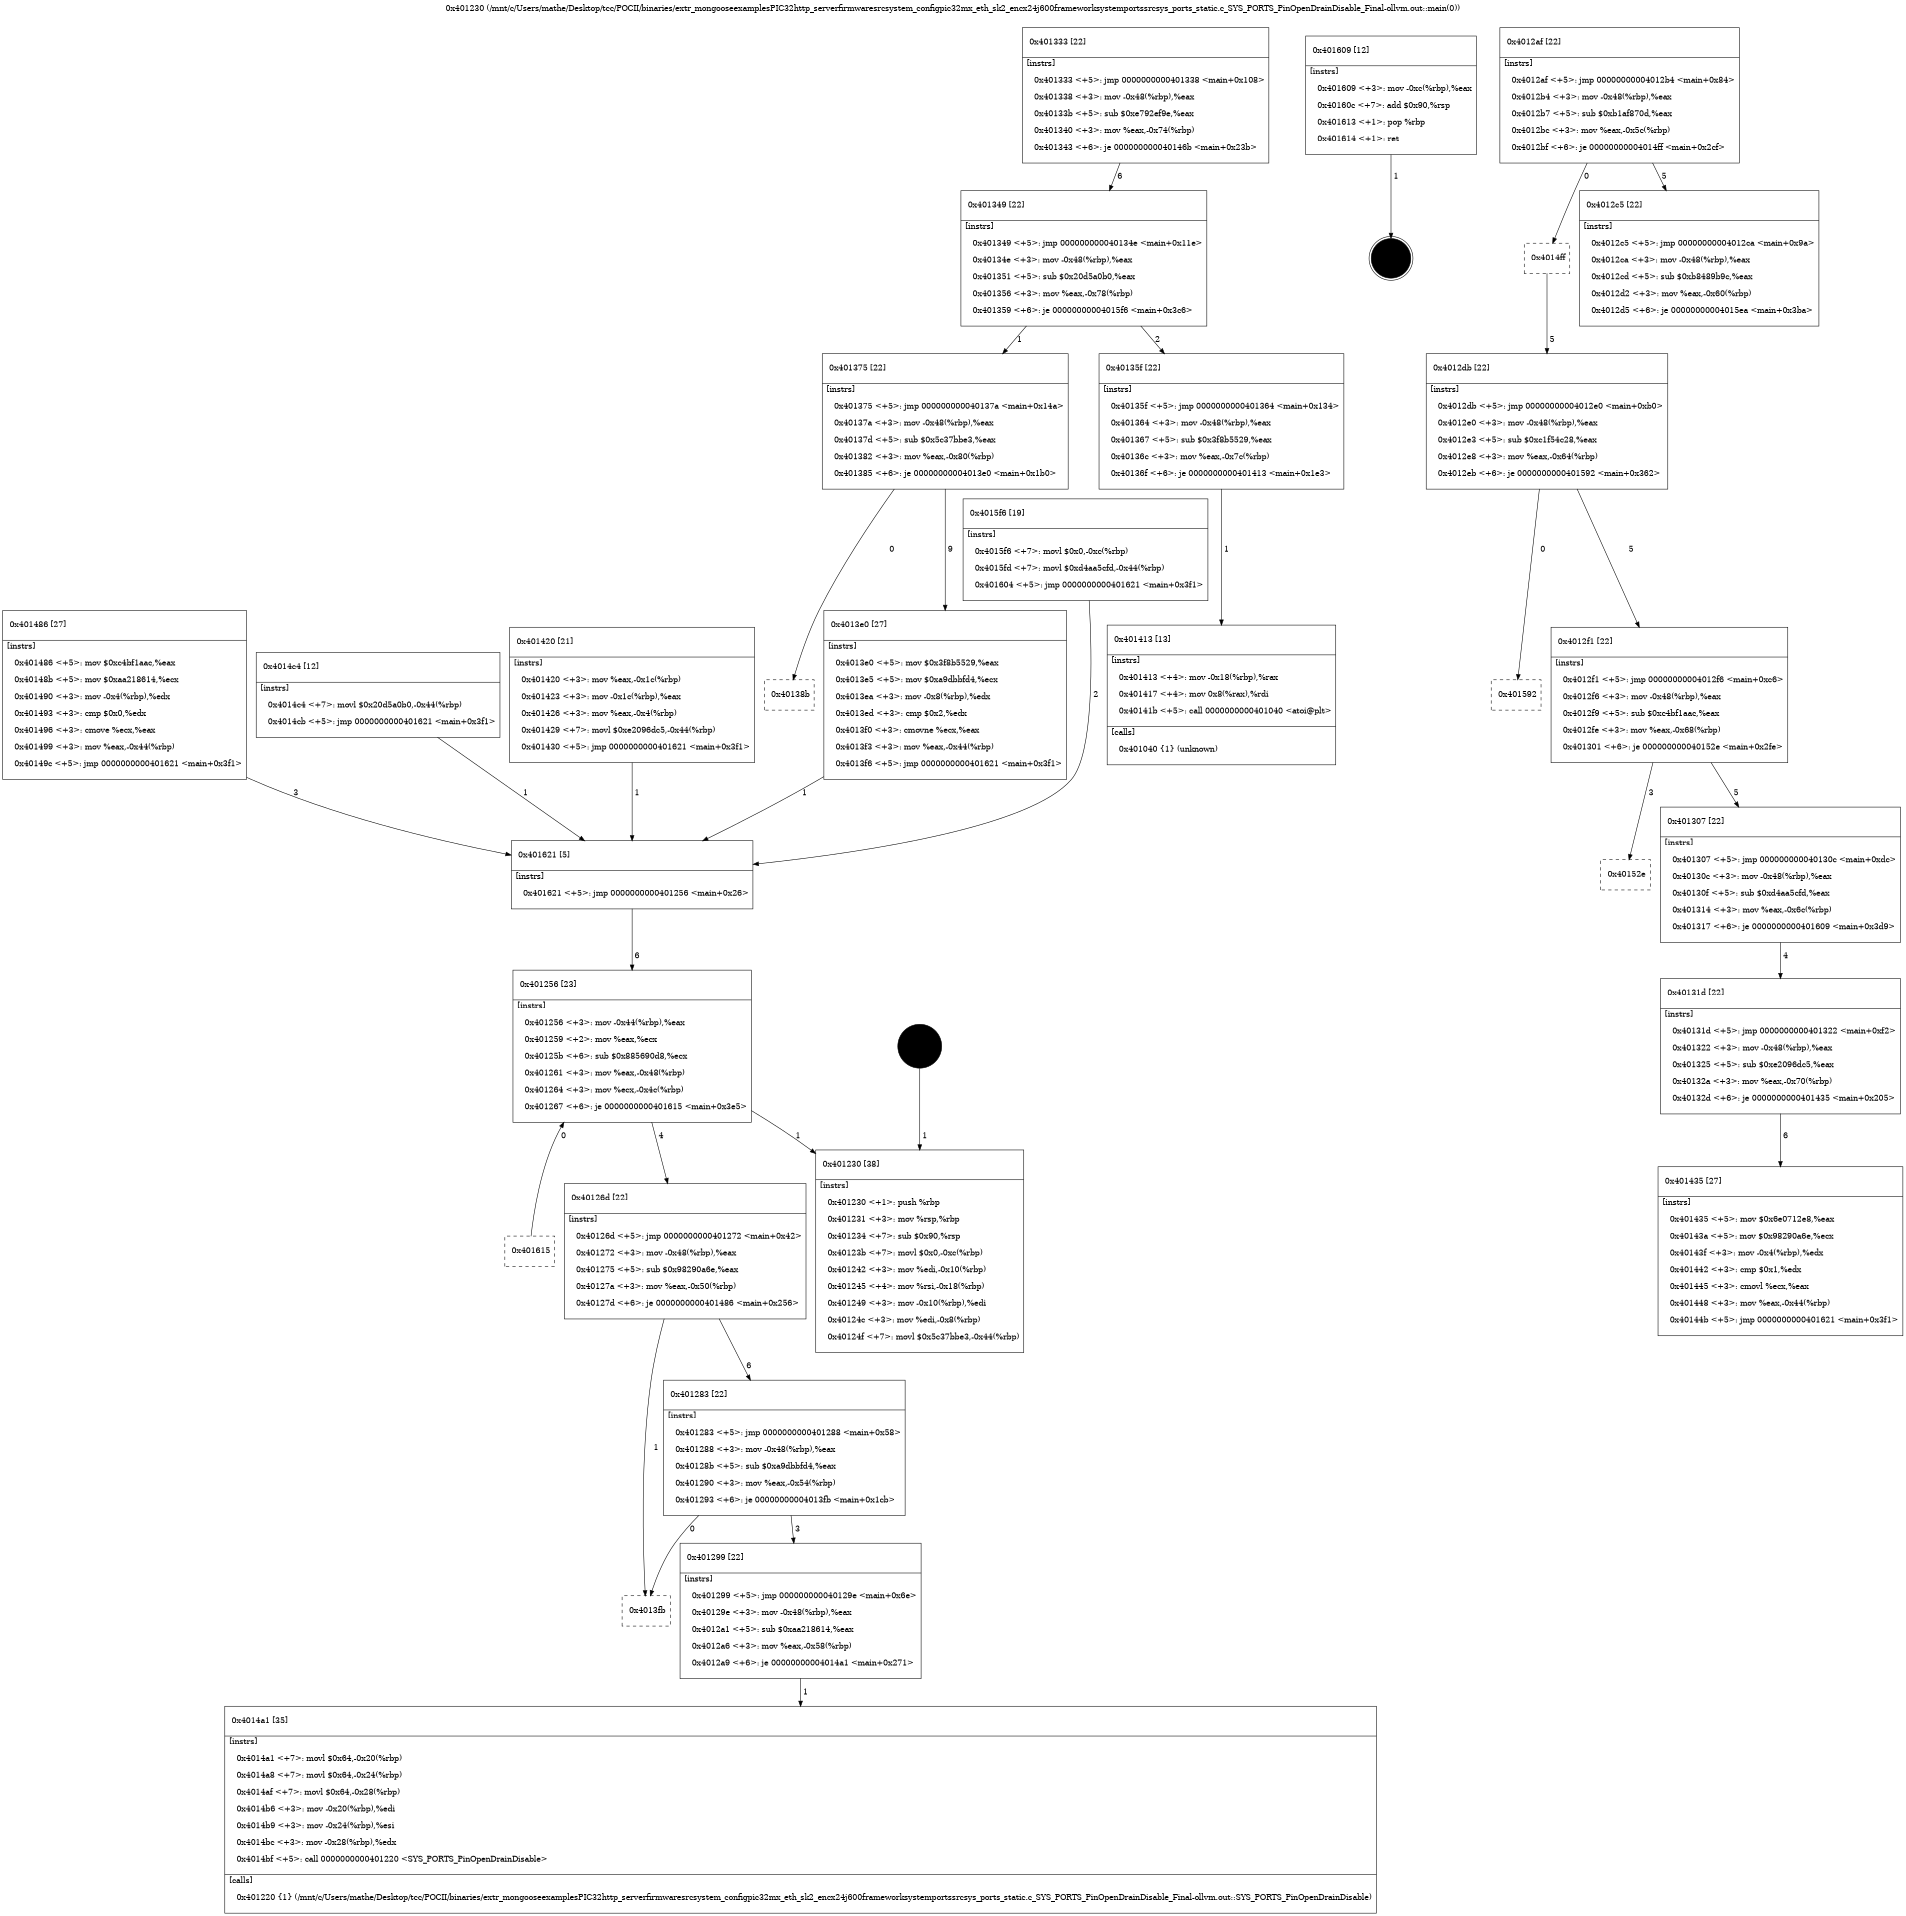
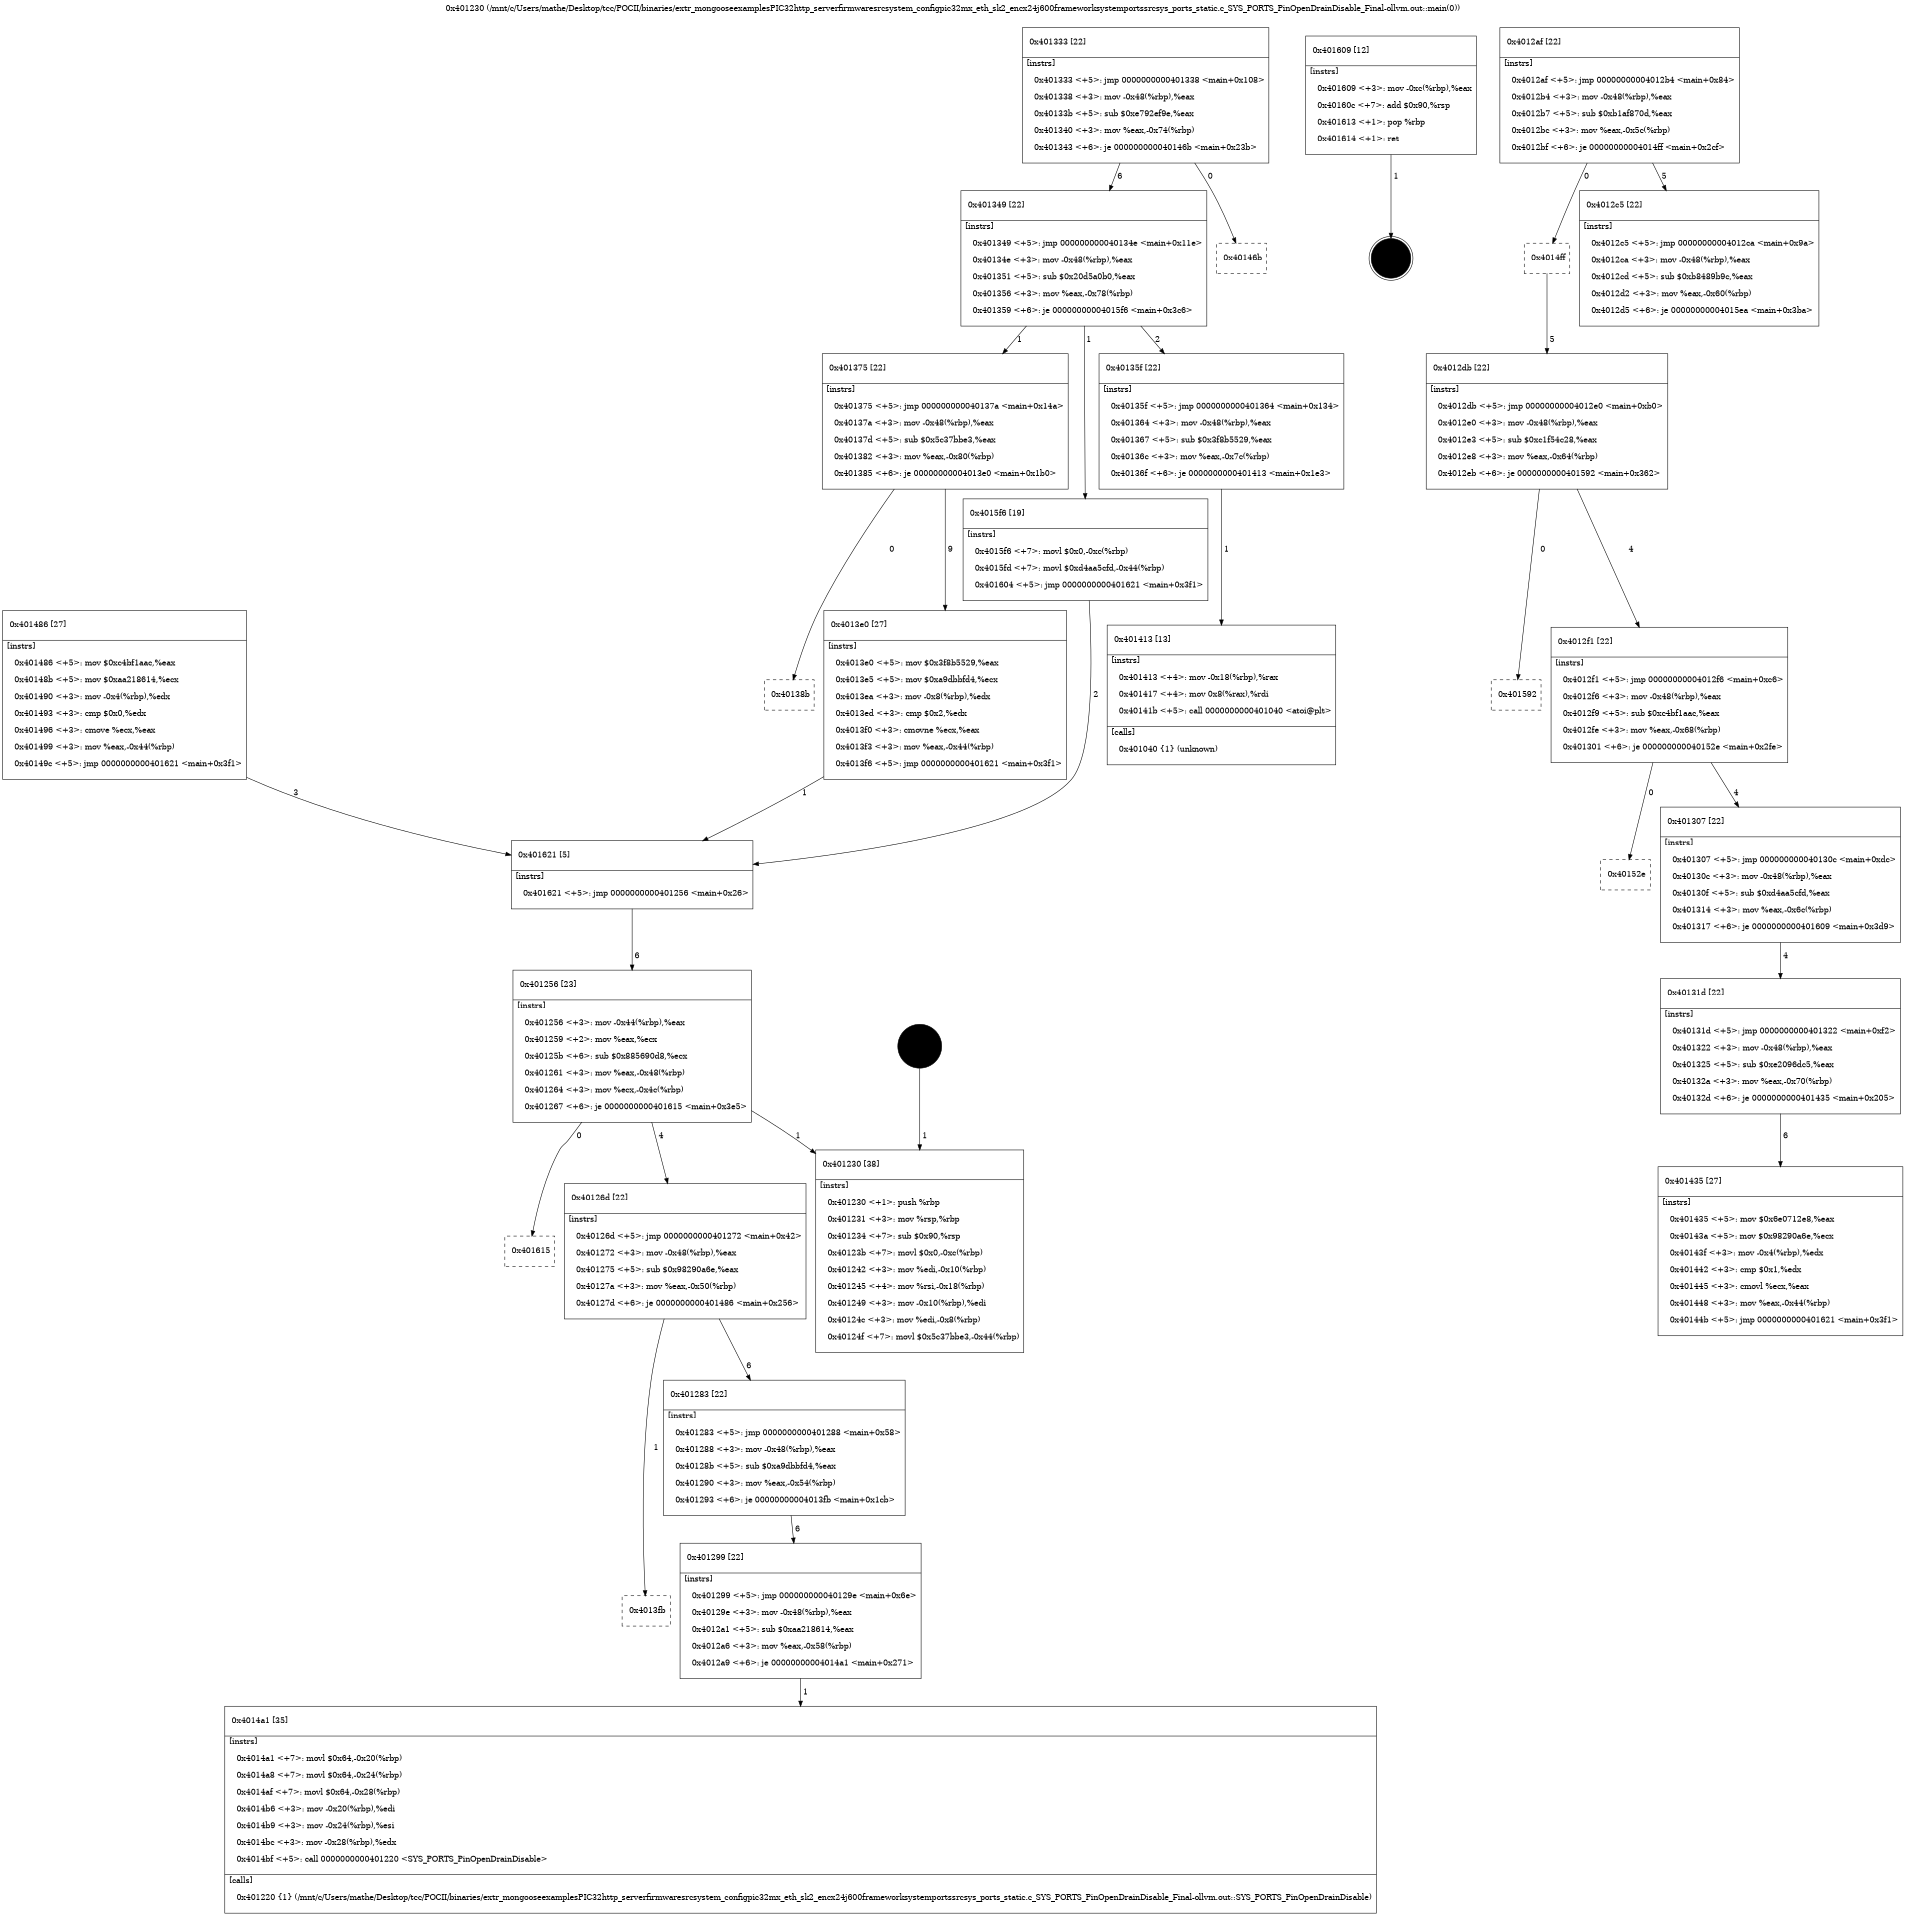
node "0x40146b": added
edge "0x401349 [22]" -> "0x4015f6 [19]": added, label "1"
edge "0x4012db [22]" -> "0x4012f1 [22]": label " 5" -> " 4"
node "0x4014c4 [12]": removed
node "0x401420 [21]": removed
edge "0x4012f1 [22]" -> "0x40152e": label " 3" -> " 0"
edge "0x4012f1 [22]" -> "0x401307 [22]": label " 5" -> " 4"
edge "0x401615" -> "0x401256 [23]": reversed
edge "0x401283 [22]" -> "0x401299 [22]": label " 3" -> " 6"
edge "0x401283 [22]" -> "0x4013fb": removed, label "0"
